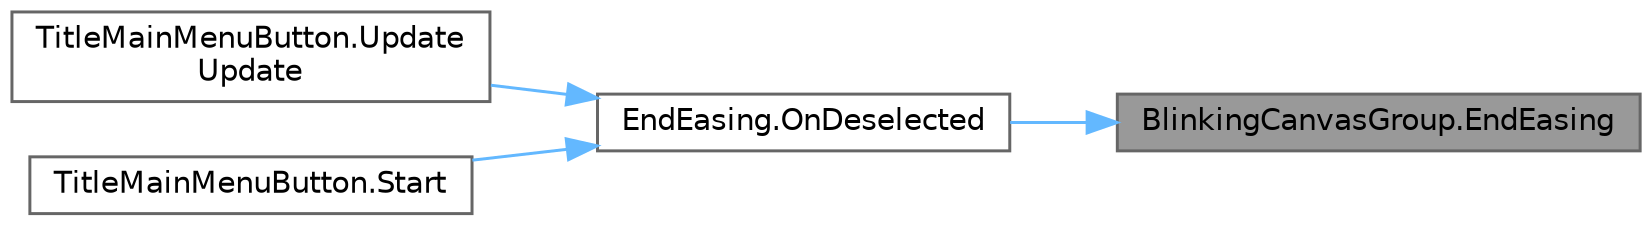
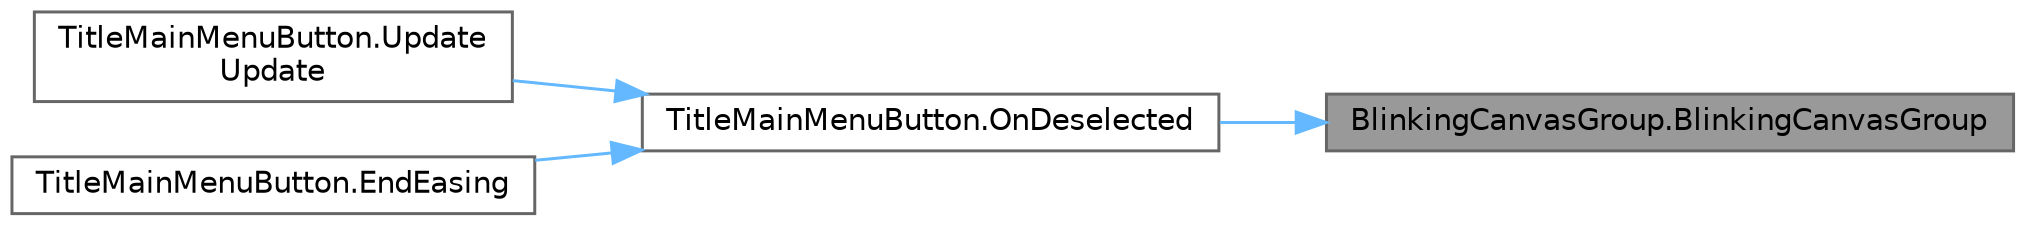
node "EndEasing.OnDeselected": label "EndEasing.OnDeselected" -> "TitleMainMenuButton.OnDeselected"
node "BlinkingCanvasGroup.EndEasing": label "BlinkingCanvasGroup.EndEasing" -> "BlinkingCanvasGroup.BlinkingCanvasGroup"
node "TitleMainMenuButton.Start": label "TitleMainMenuButton.Start" -> "TitleMainMenuButton.EndEasing"
